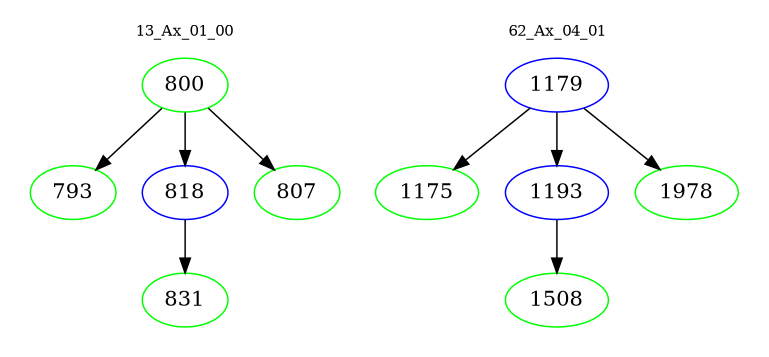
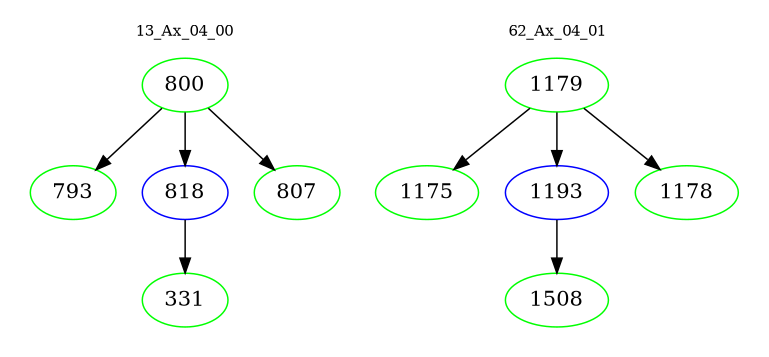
cluster "13_Ax_01_00": label "13_Ax_01_00" -> "13_Ax_04_00"
node "1179": color blue -> green
node "1978": label "1978" -> "1178"
node "831": label "831" -> "331"
